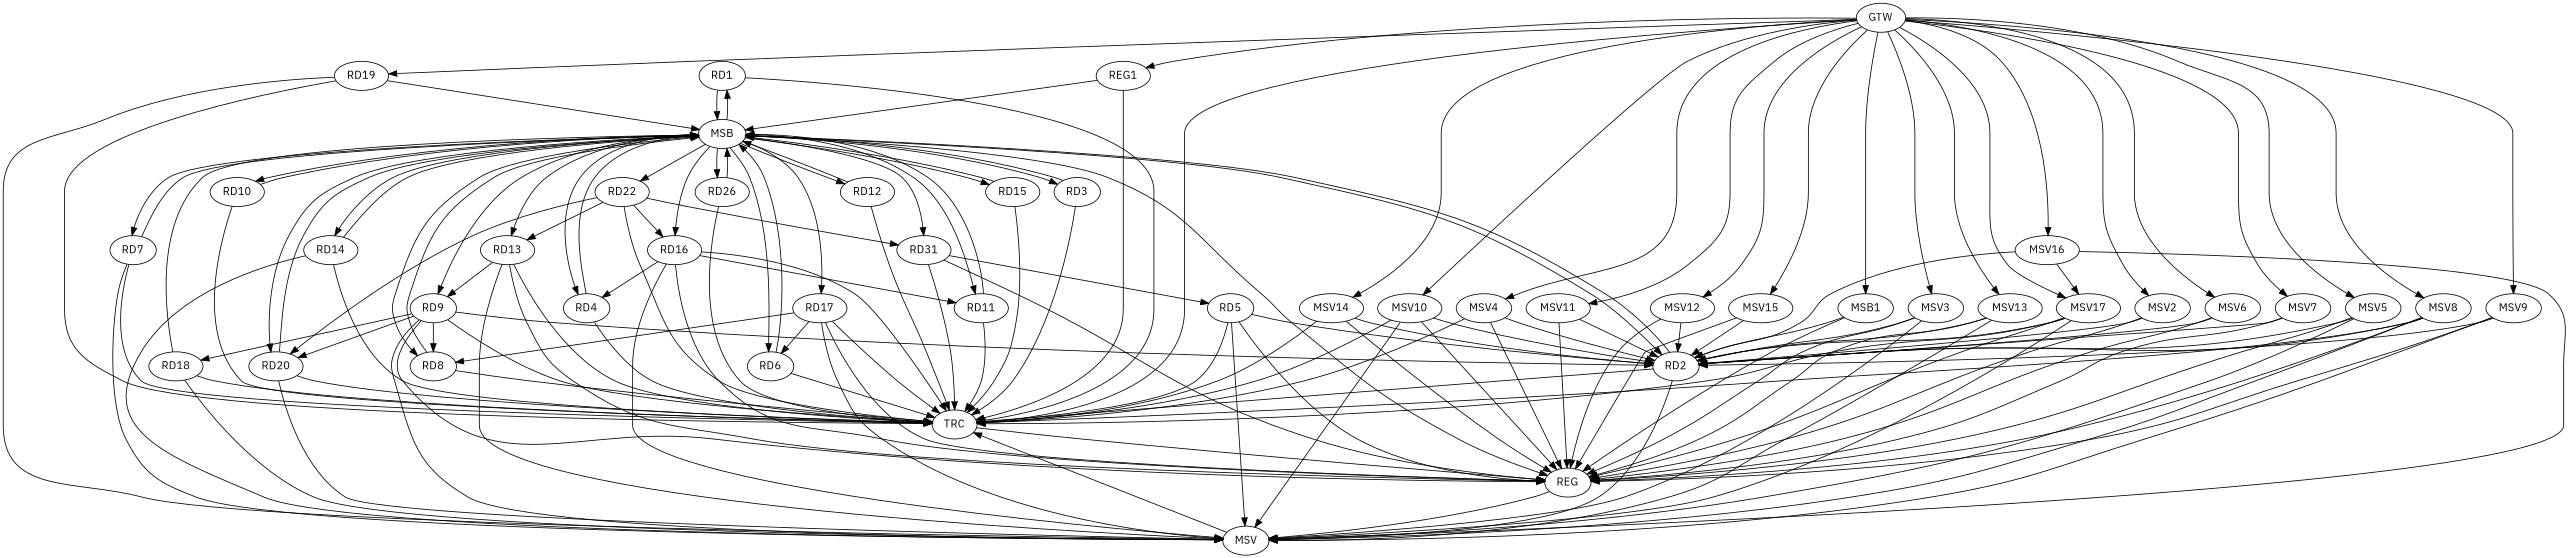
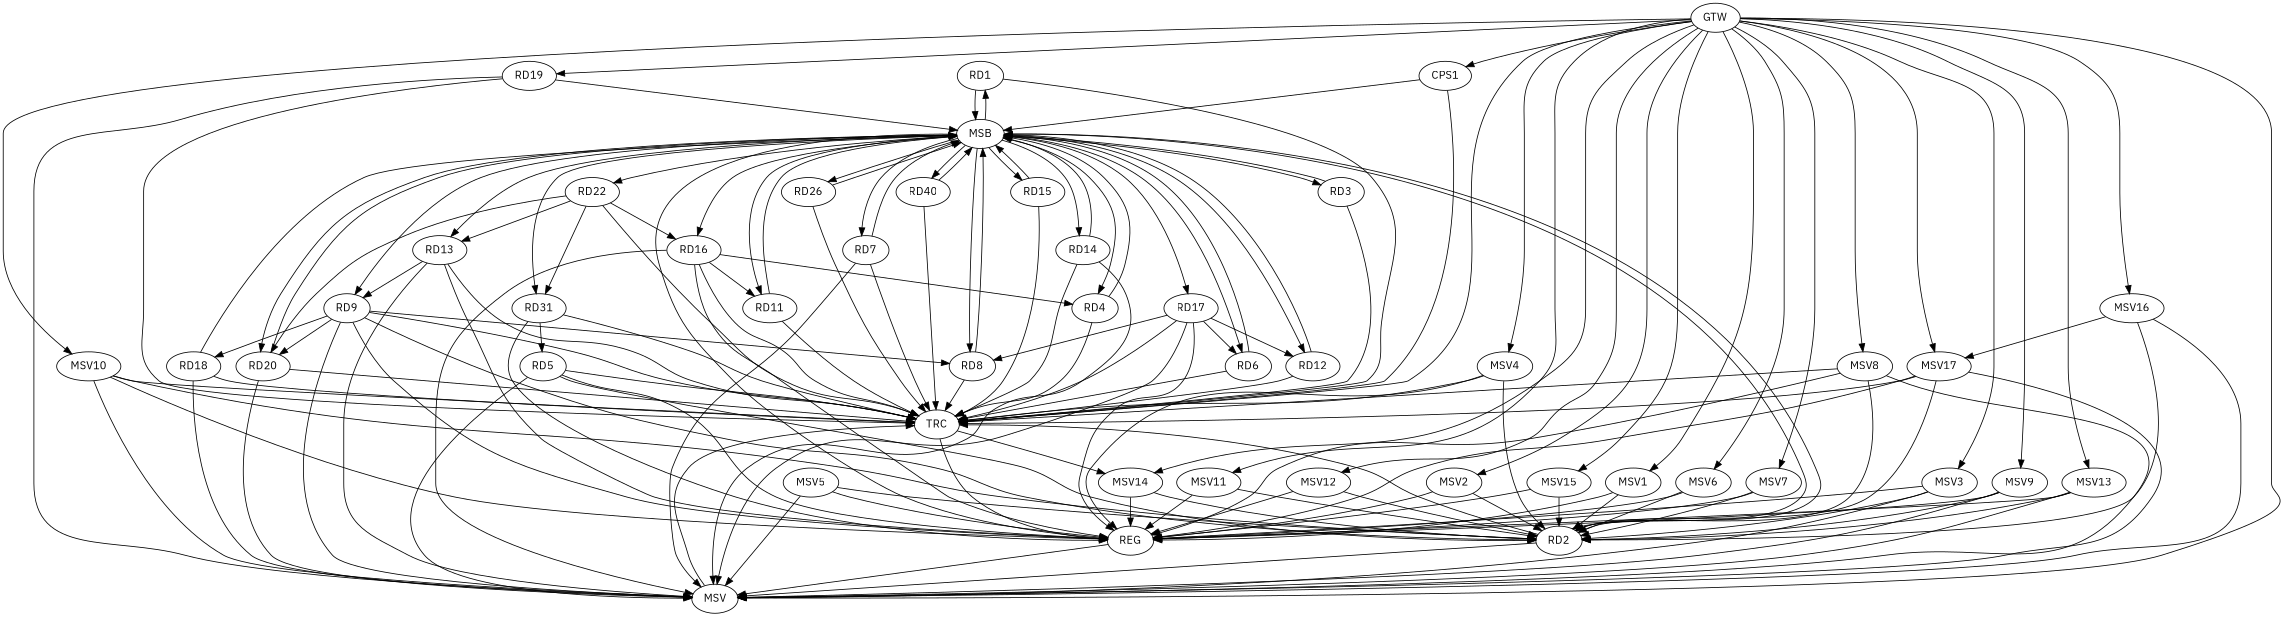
edge "GTW" -> "MSV5": now "GTW" -> "MSV"
node "REG1": label "REG1" -> "CPS1"
node "RD10": label "RD10" -> "RD40"
node "MSB1": label "MSB1" -> "MSV1"
edge "RD17" -> "RD12": added
edge "MSV14" -> "TRC": reversed
